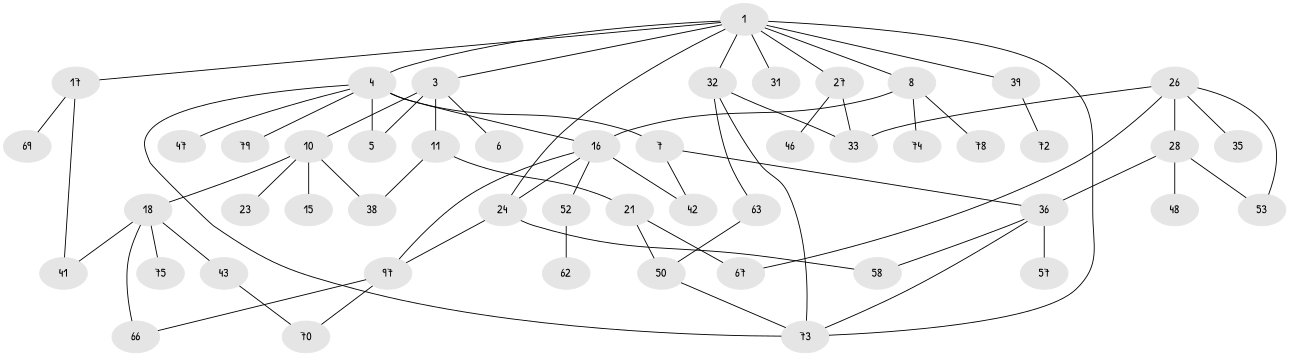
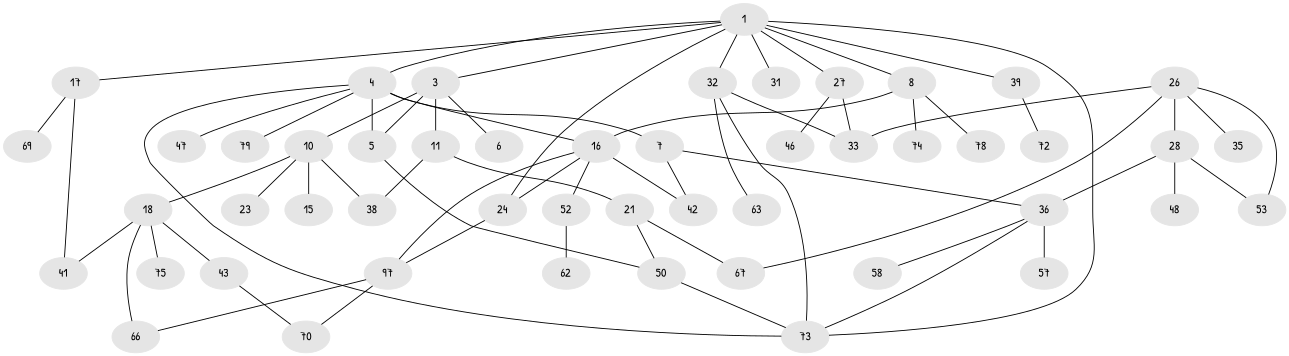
edge "63" -- "50": now "5" -- "50"
edge "24" -- "58": removed
